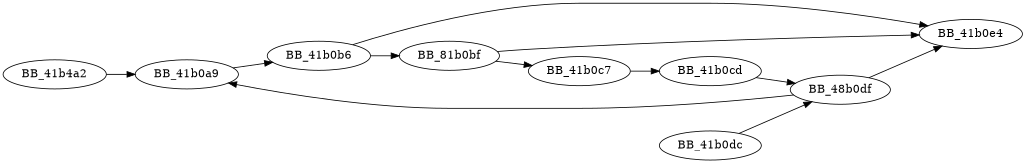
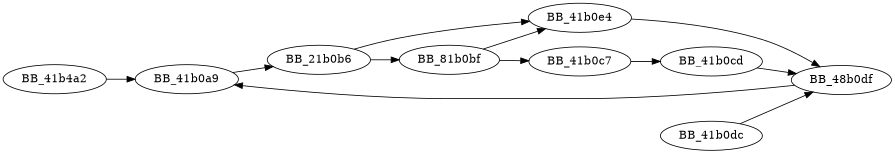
node "BB_41b0b6": label "BB_41b0b6" -> "BB_21b0b6"
edge "BB_48b0df" -> "BB_41b0e4": reversed
